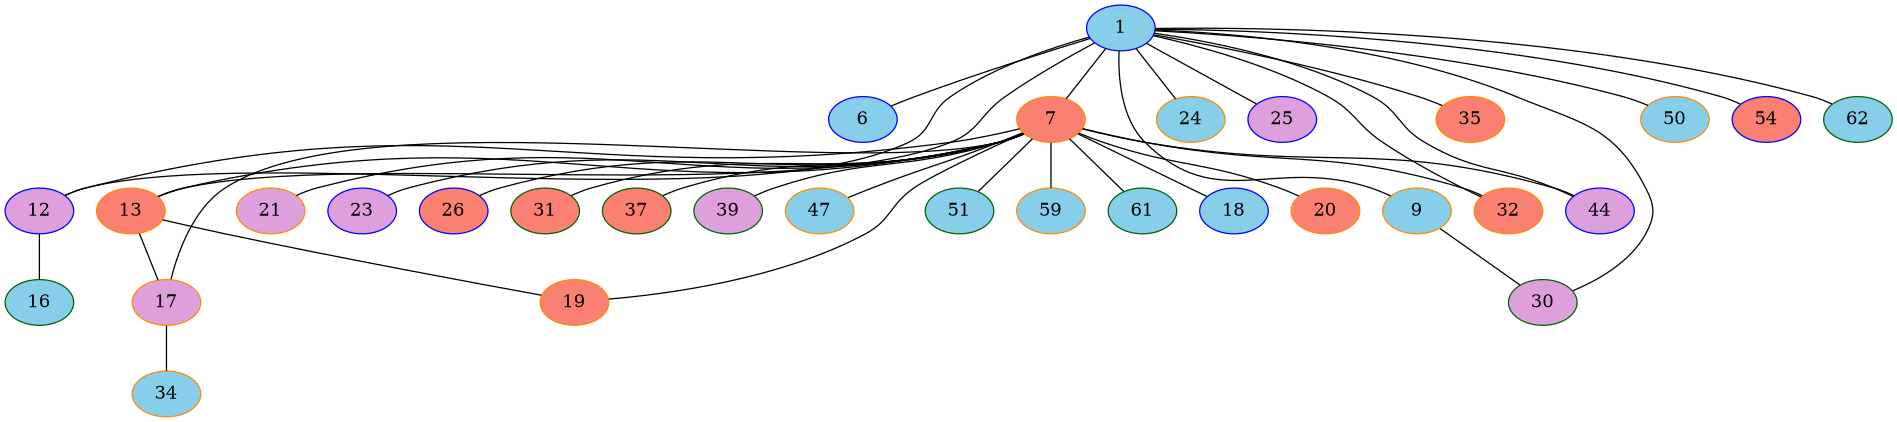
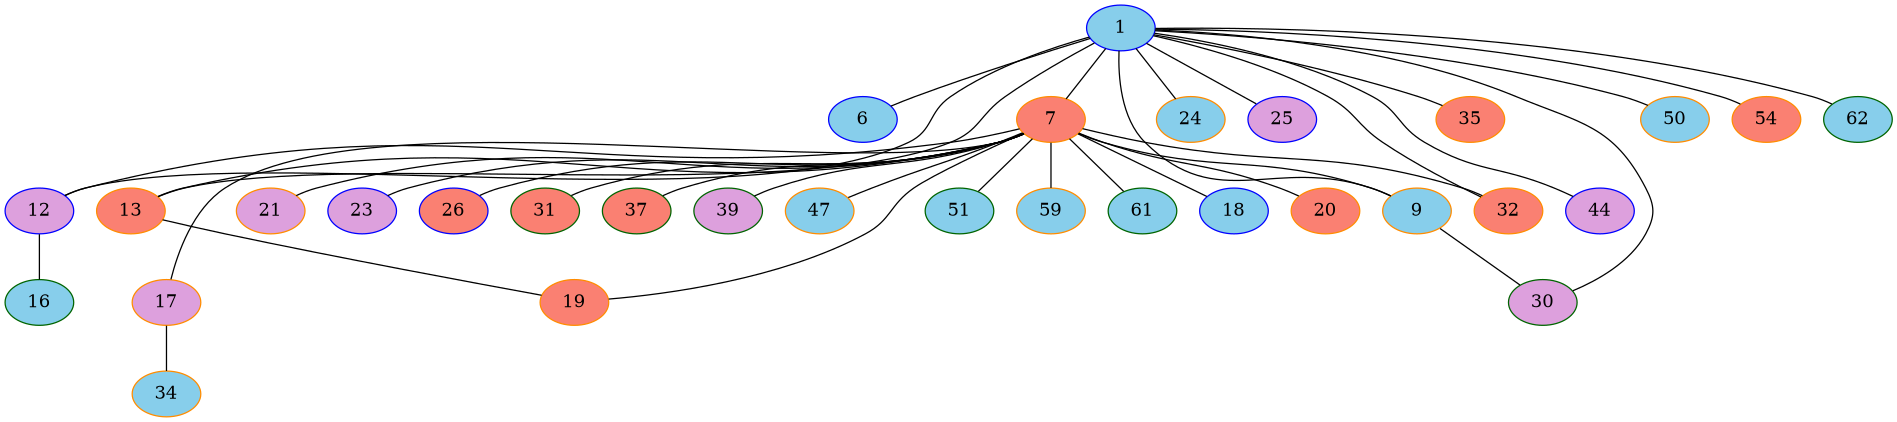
node "54": color blue -> darkorange
edge "7" -- "44": now "7" -- "9"
edge "13" -- "17": removed
